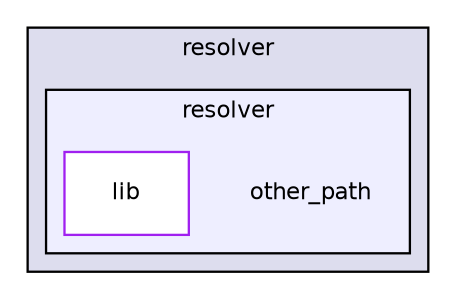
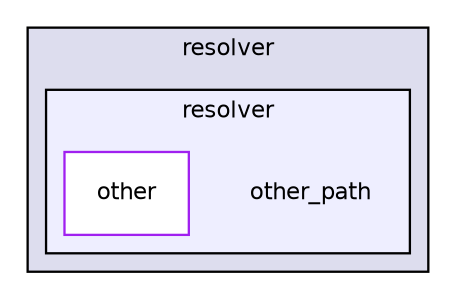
node "lib": label "lib" -> "other"
